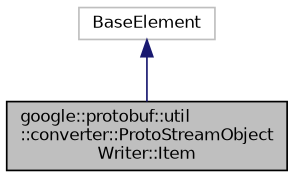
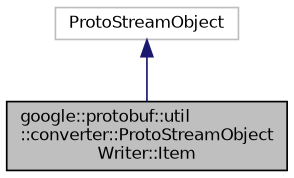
node "BaseElement": label "BaseElement" -> "ProtoStreamObject"
